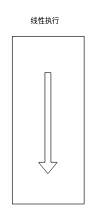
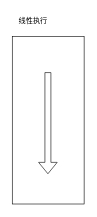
node "线性执行": moved (45, 21) -> (33, 21)
